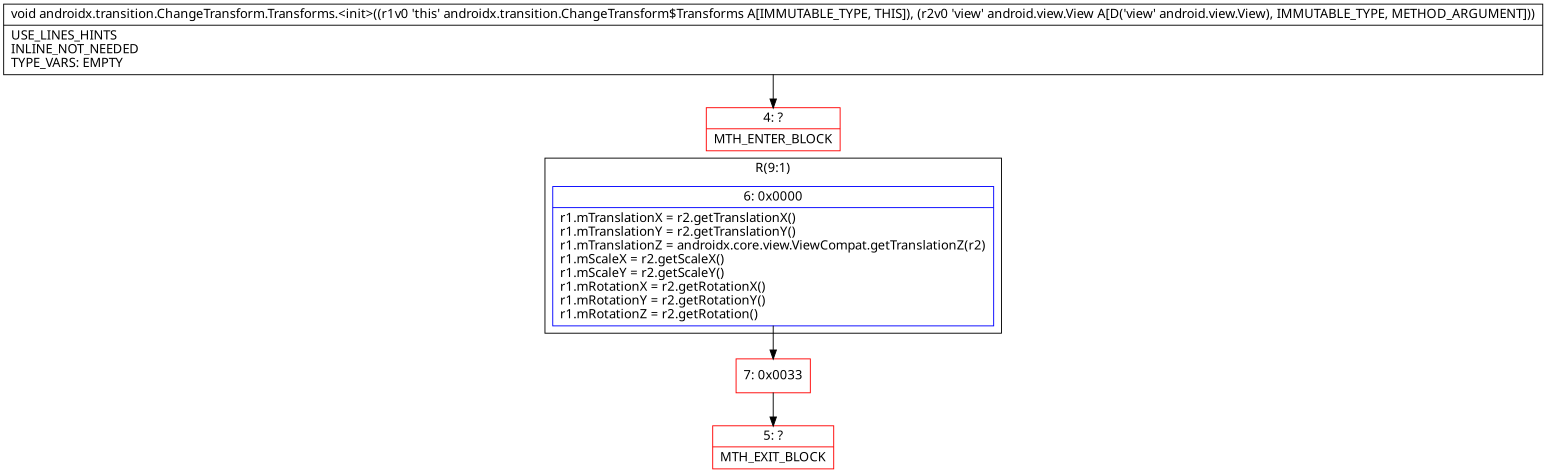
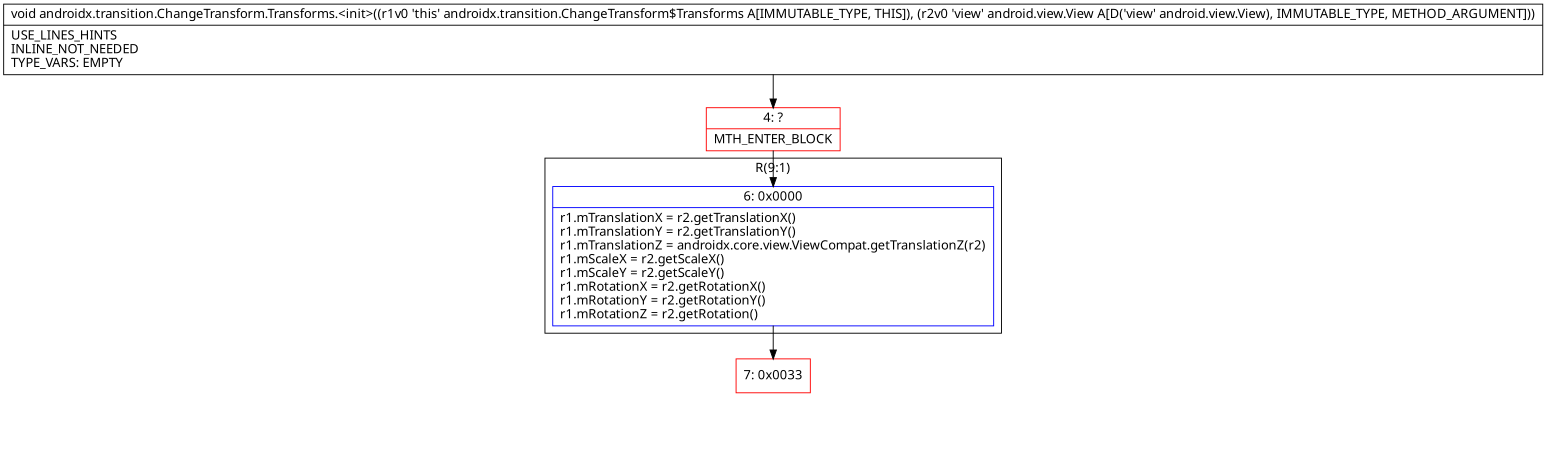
edge "4: ?" -> "6: 0x0000": added
node "5: ?": removed
